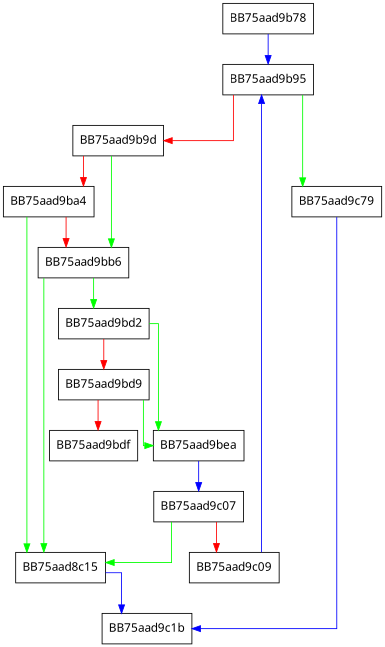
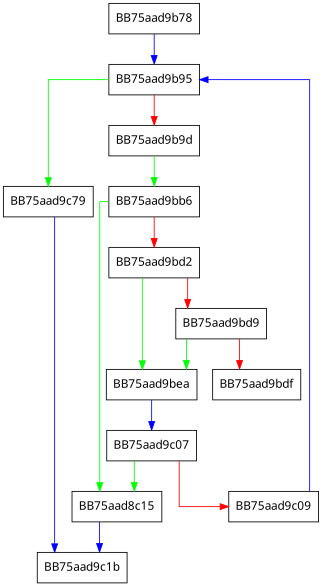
node "BB75aad9ba4": removed
edge "BB75aad9bb6" -> "BB75aad9bd2": color green -> red
